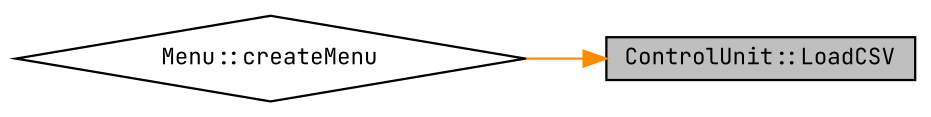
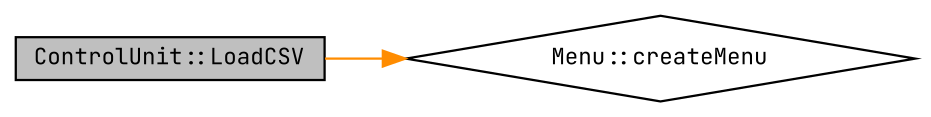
edge "Menu::createMenu" -> "ControlUnit::LoadCSV": reversed
